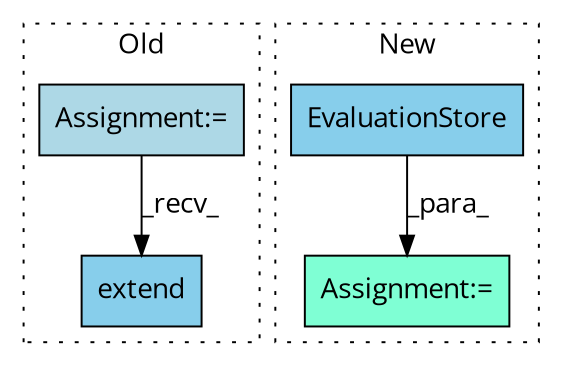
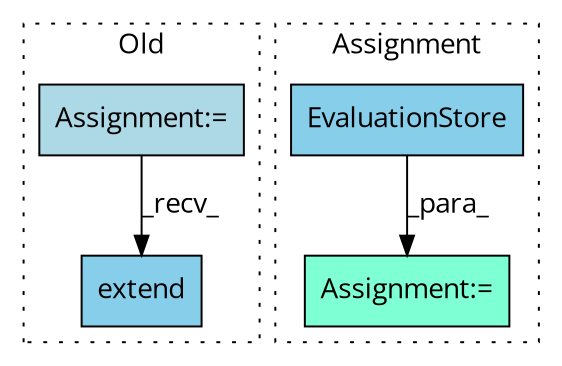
cluster "New": label "New" -> "Assignment"
